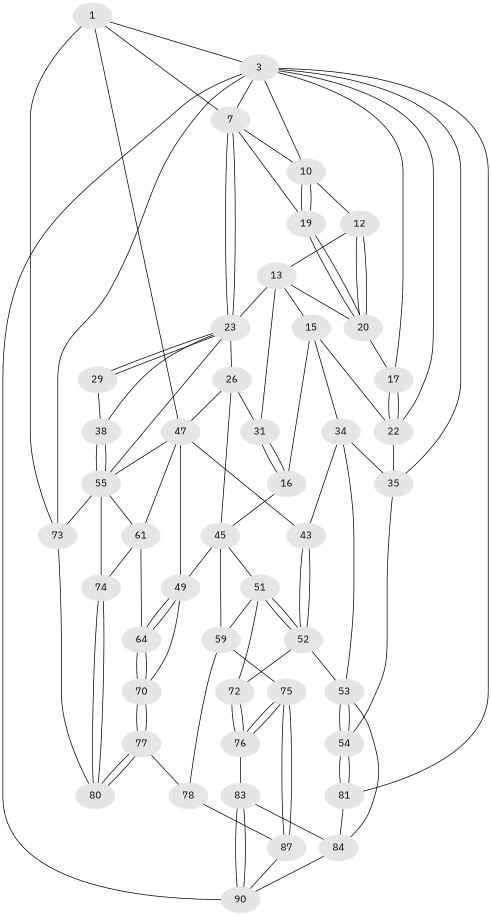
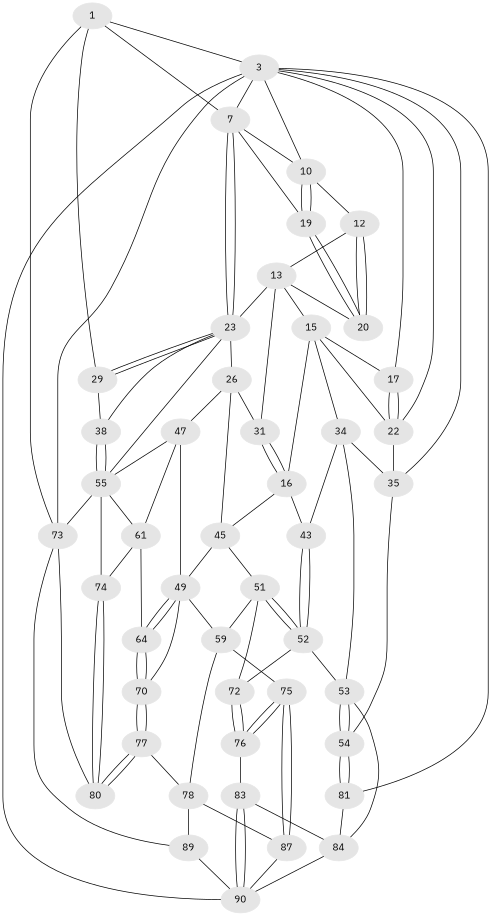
edge "1" -- "47": now "1" -- "29"
edge "20" -- "17": now "15" -- "17"
edge "47" -- "43": now "16" -- "43"
edge "45" -- "59": now "49" -- "59"
node "89": added
